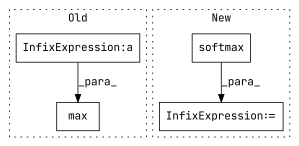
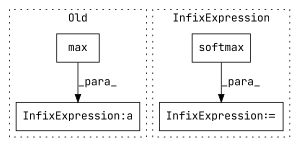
cluster "New": label "New" -> "InfixExpression"
edge "InfixExpression:a" -> "max": reversed
